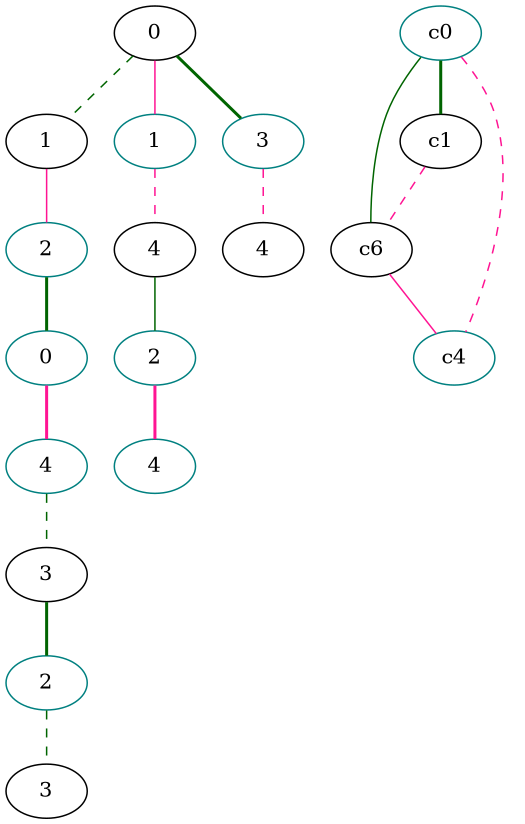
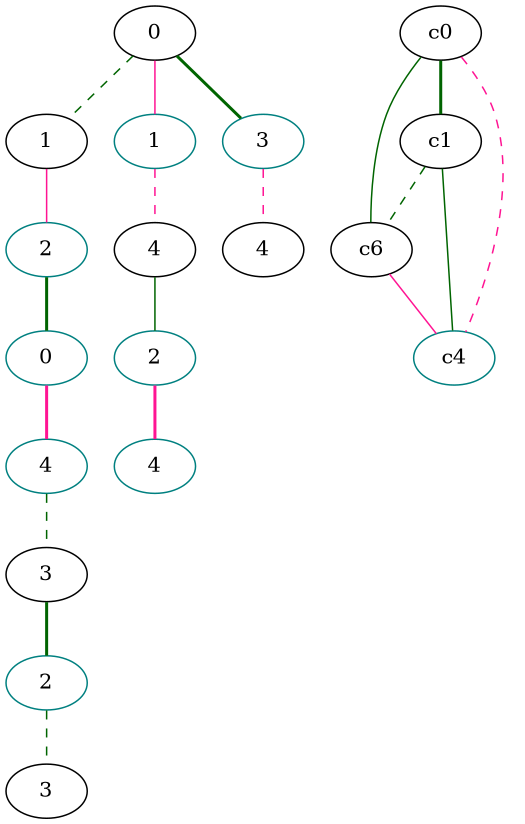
node "c0": color teal -> black
edge "c1" -- "c6": color deeppink -> darkgreen
edge "c1" -- "c4": added
